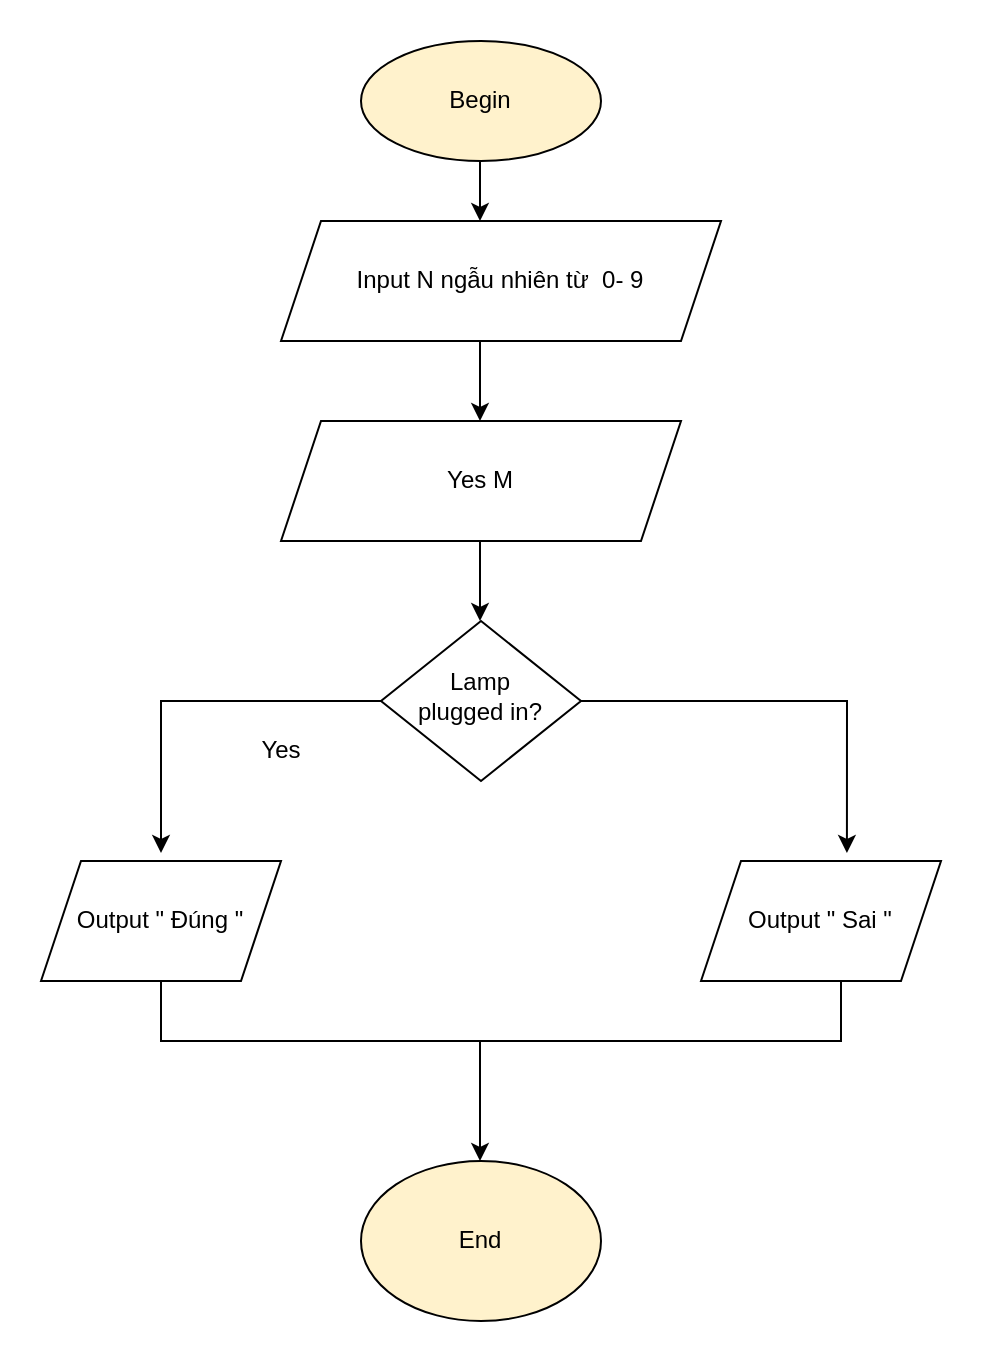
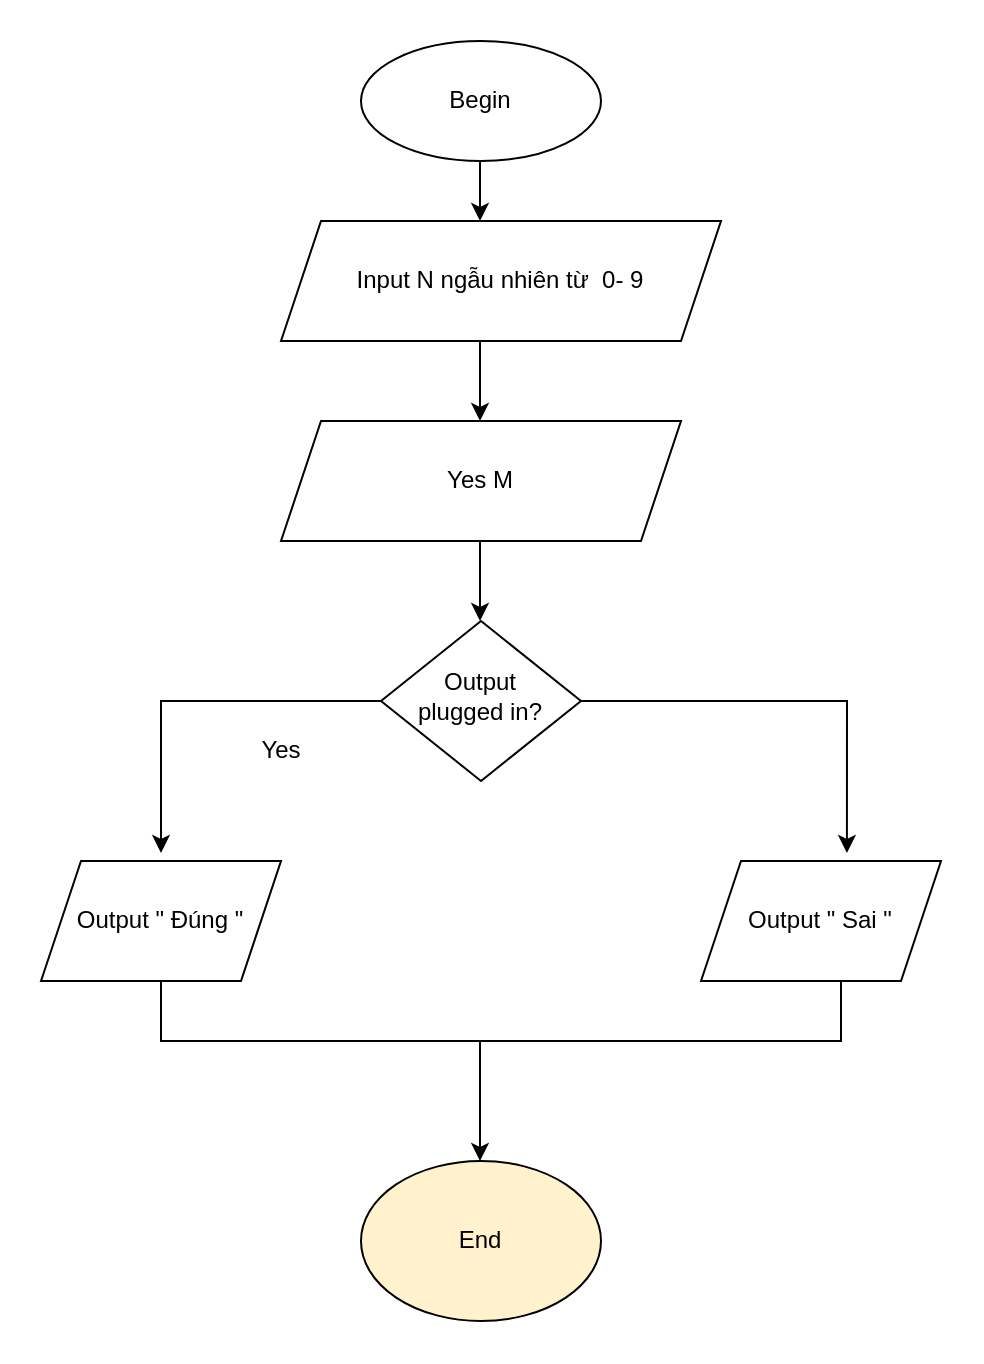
node "Begin": fillcolor #fff2cc -> #ffffff
node "Lamp plugged in?": label "Lamp plugged in?" -> "Output plugged in?"
